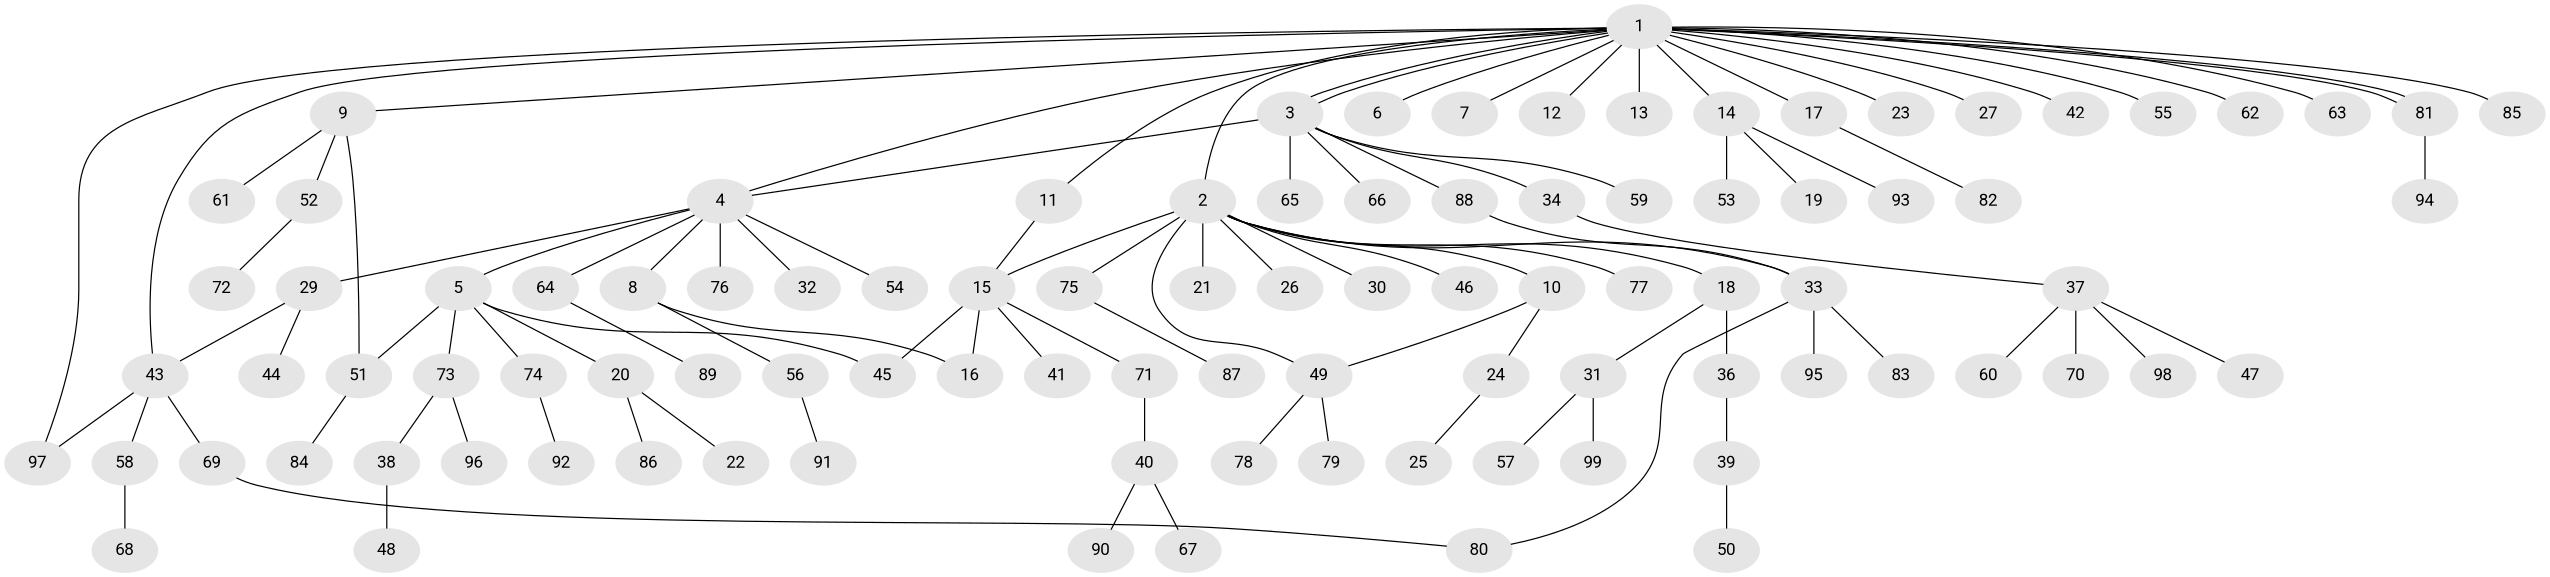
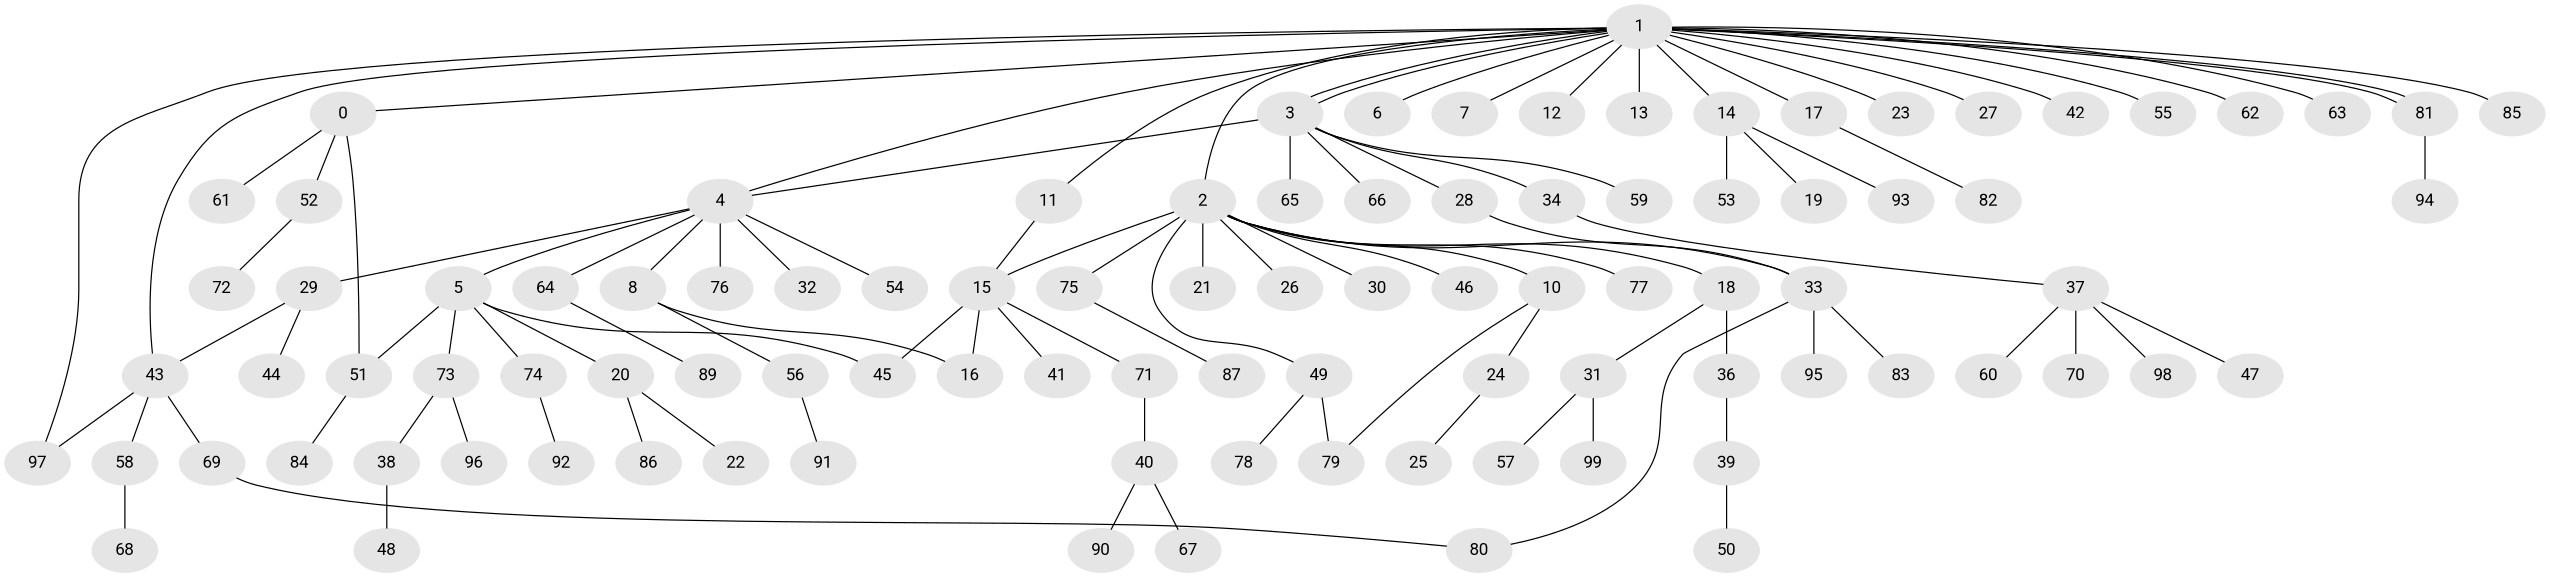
node "9": label "9" -> "0"
node "88": label "88" -> "28"
edge "10" -- "49": now "10" -- "79"
